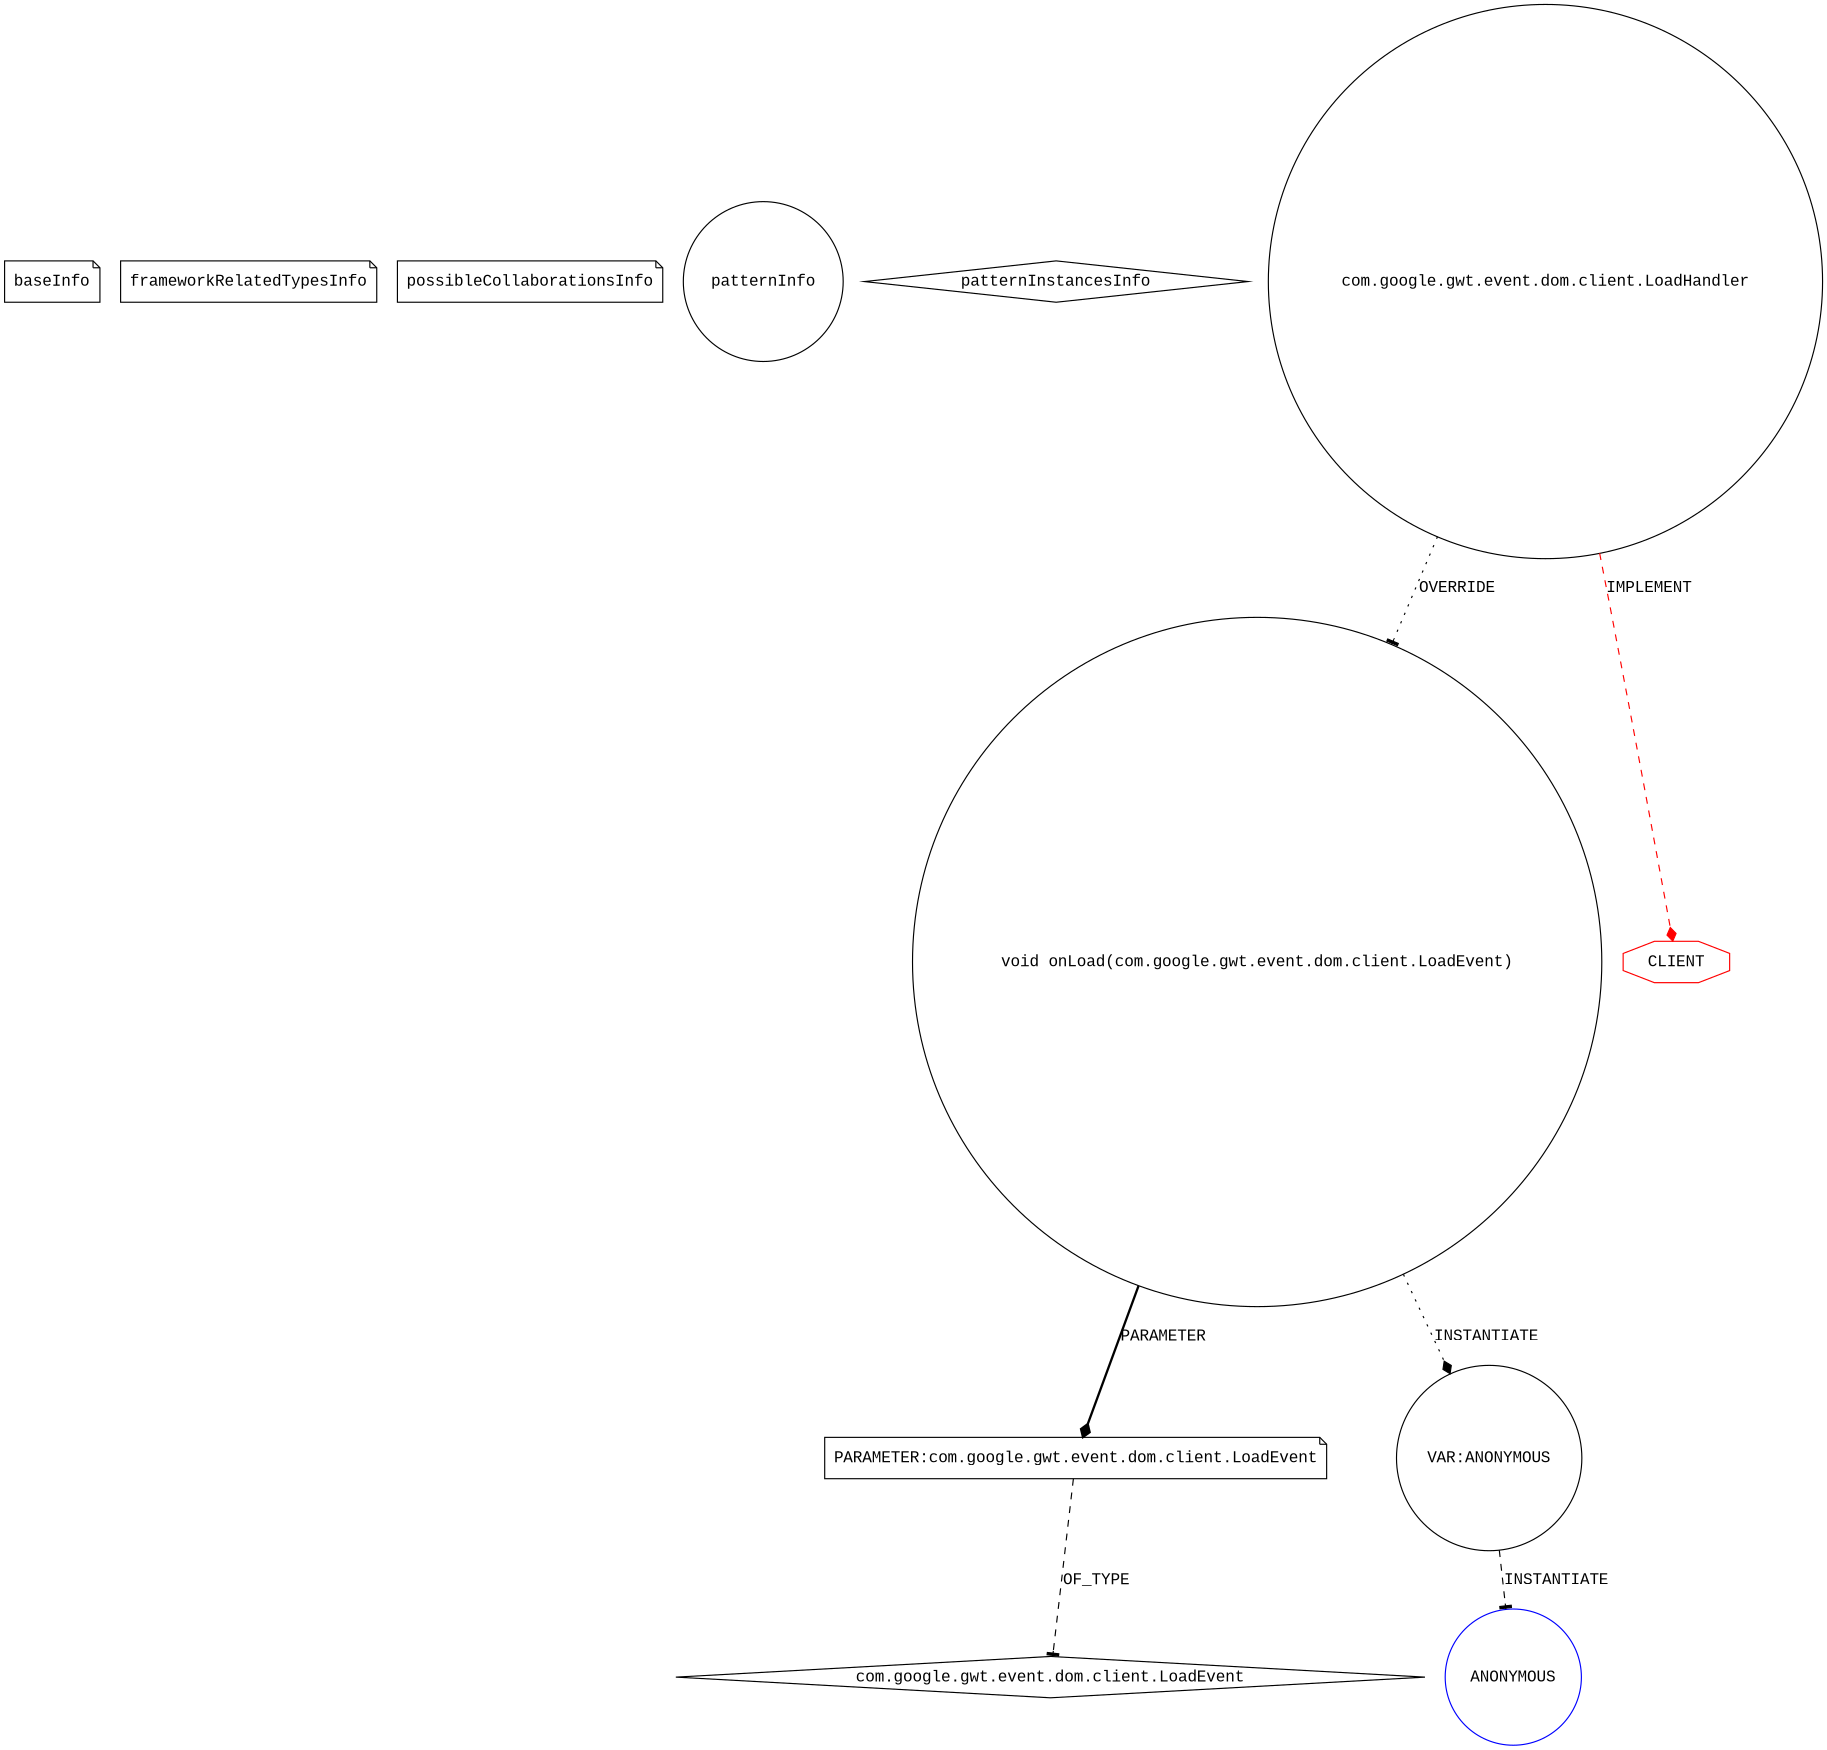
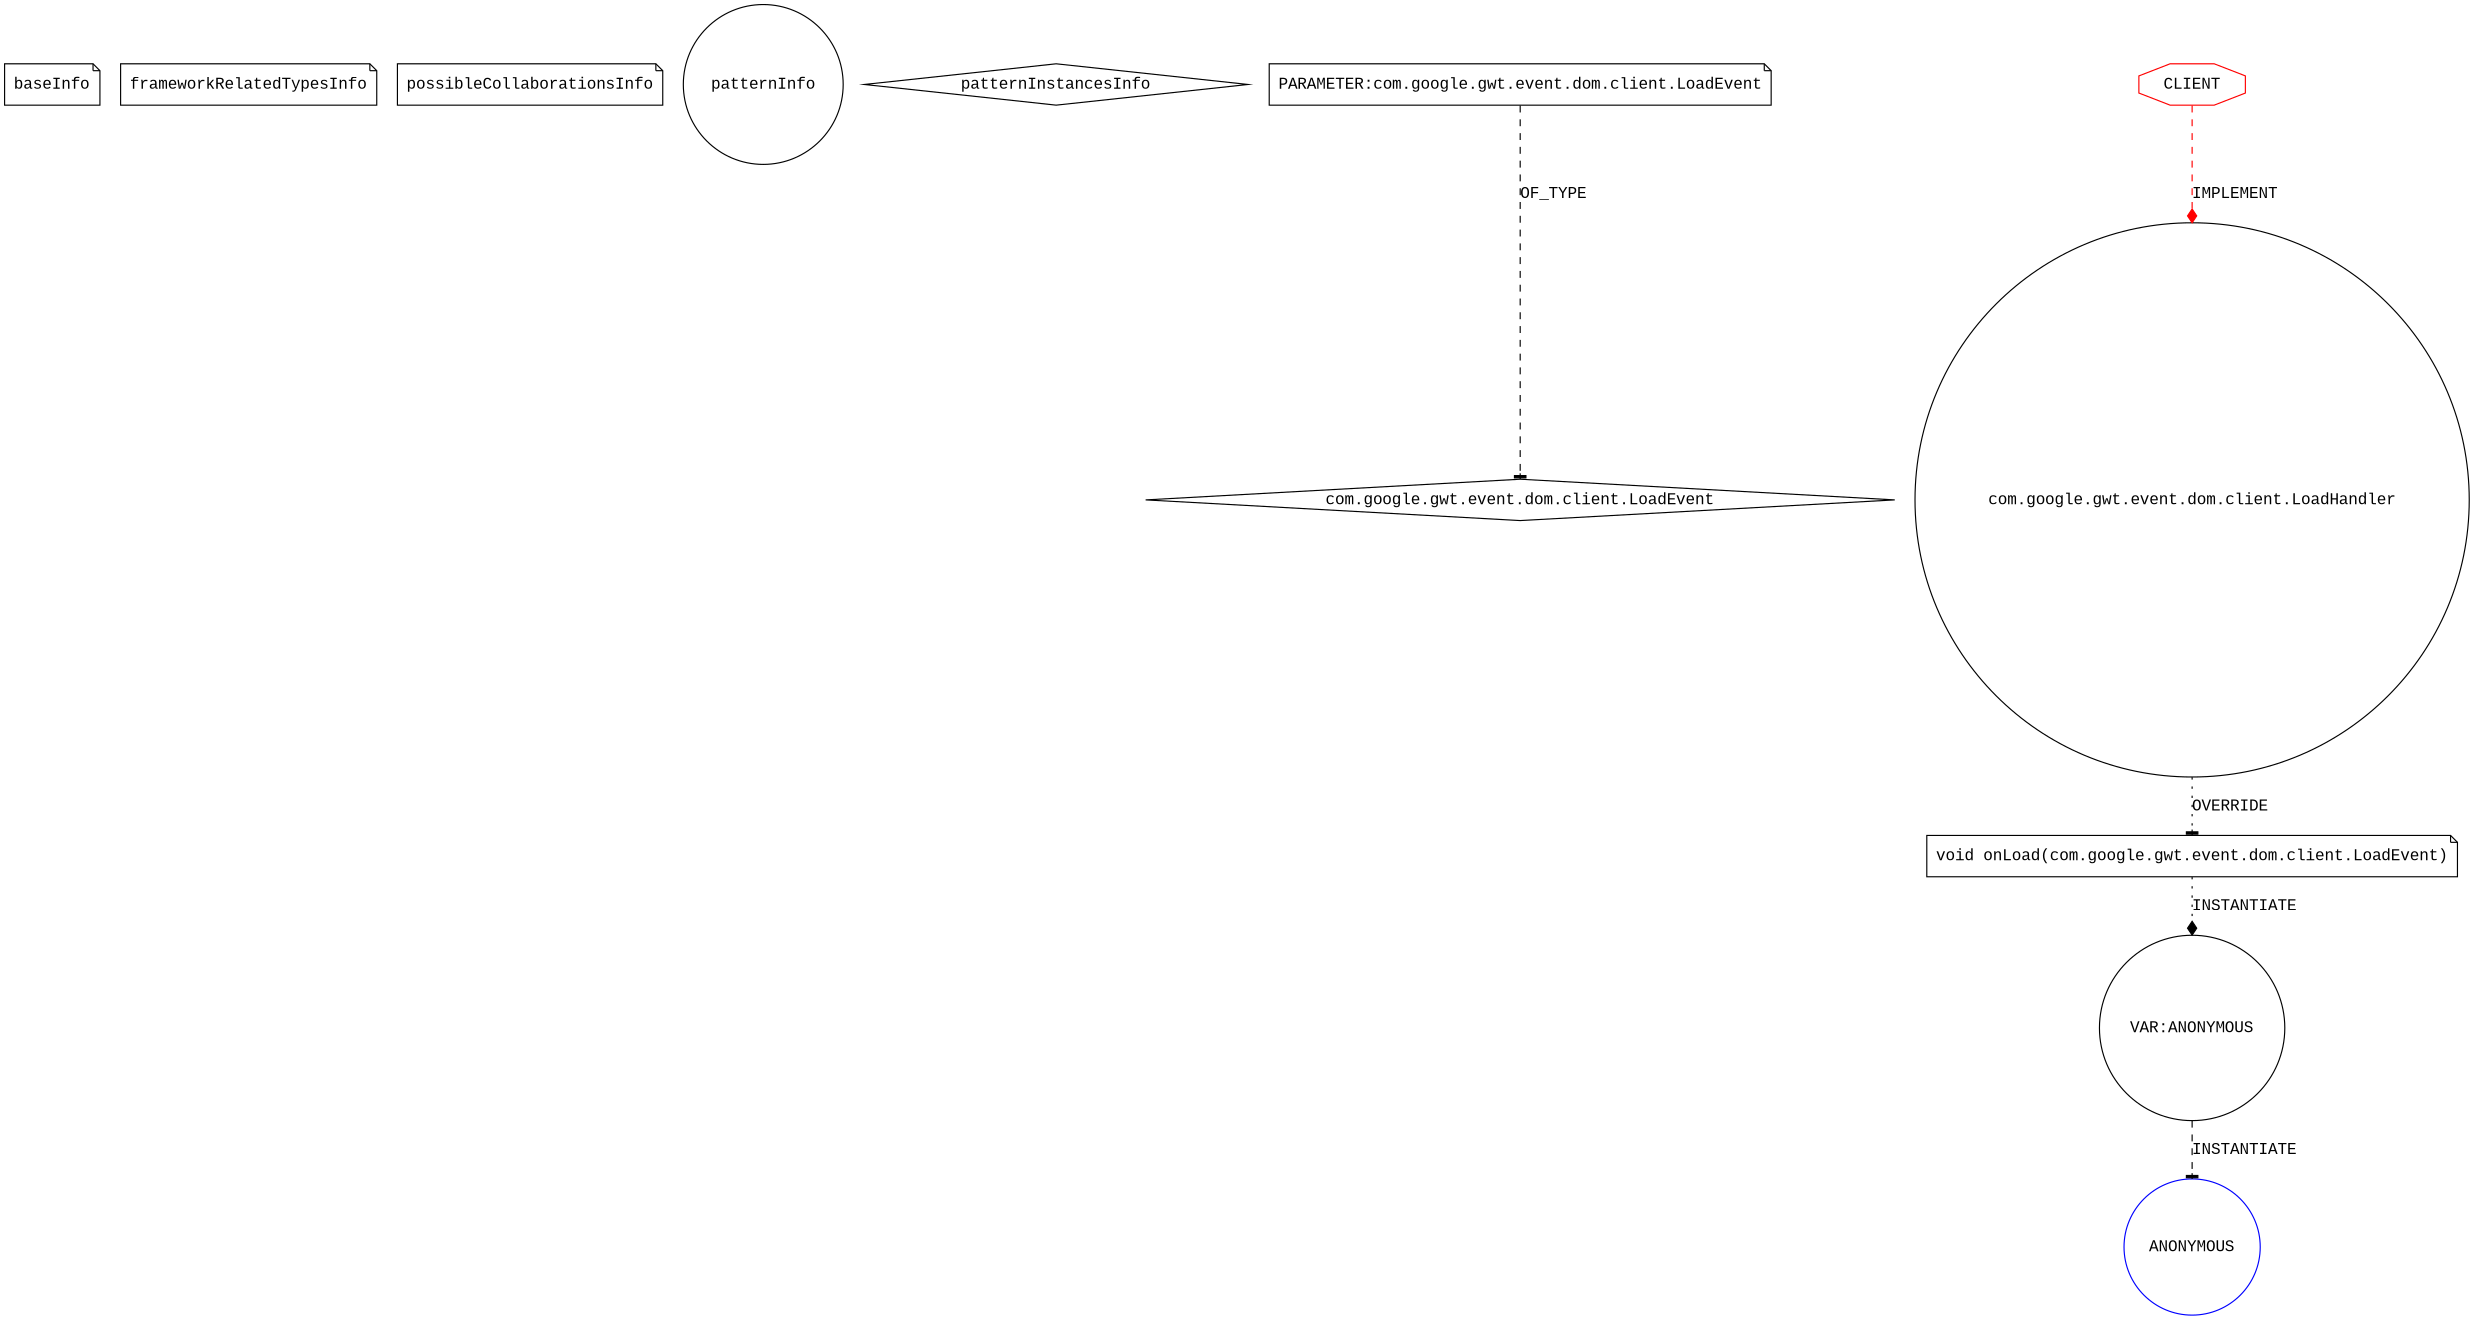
edge "com.google.gwt.event.dom.client.LoadHandler" -> "CLIENT": reversed
node "void onLoad(com.google.gwt.event.dom.client.LoadEvent)": shape circle -> note
edge "void onLoad(com.google.gwt.event.dom.client.LoadEvent)" -> "PARAMETER:com.google.gwt.event.dom.client.LoadEvent": removed, label "PARAMETER"
